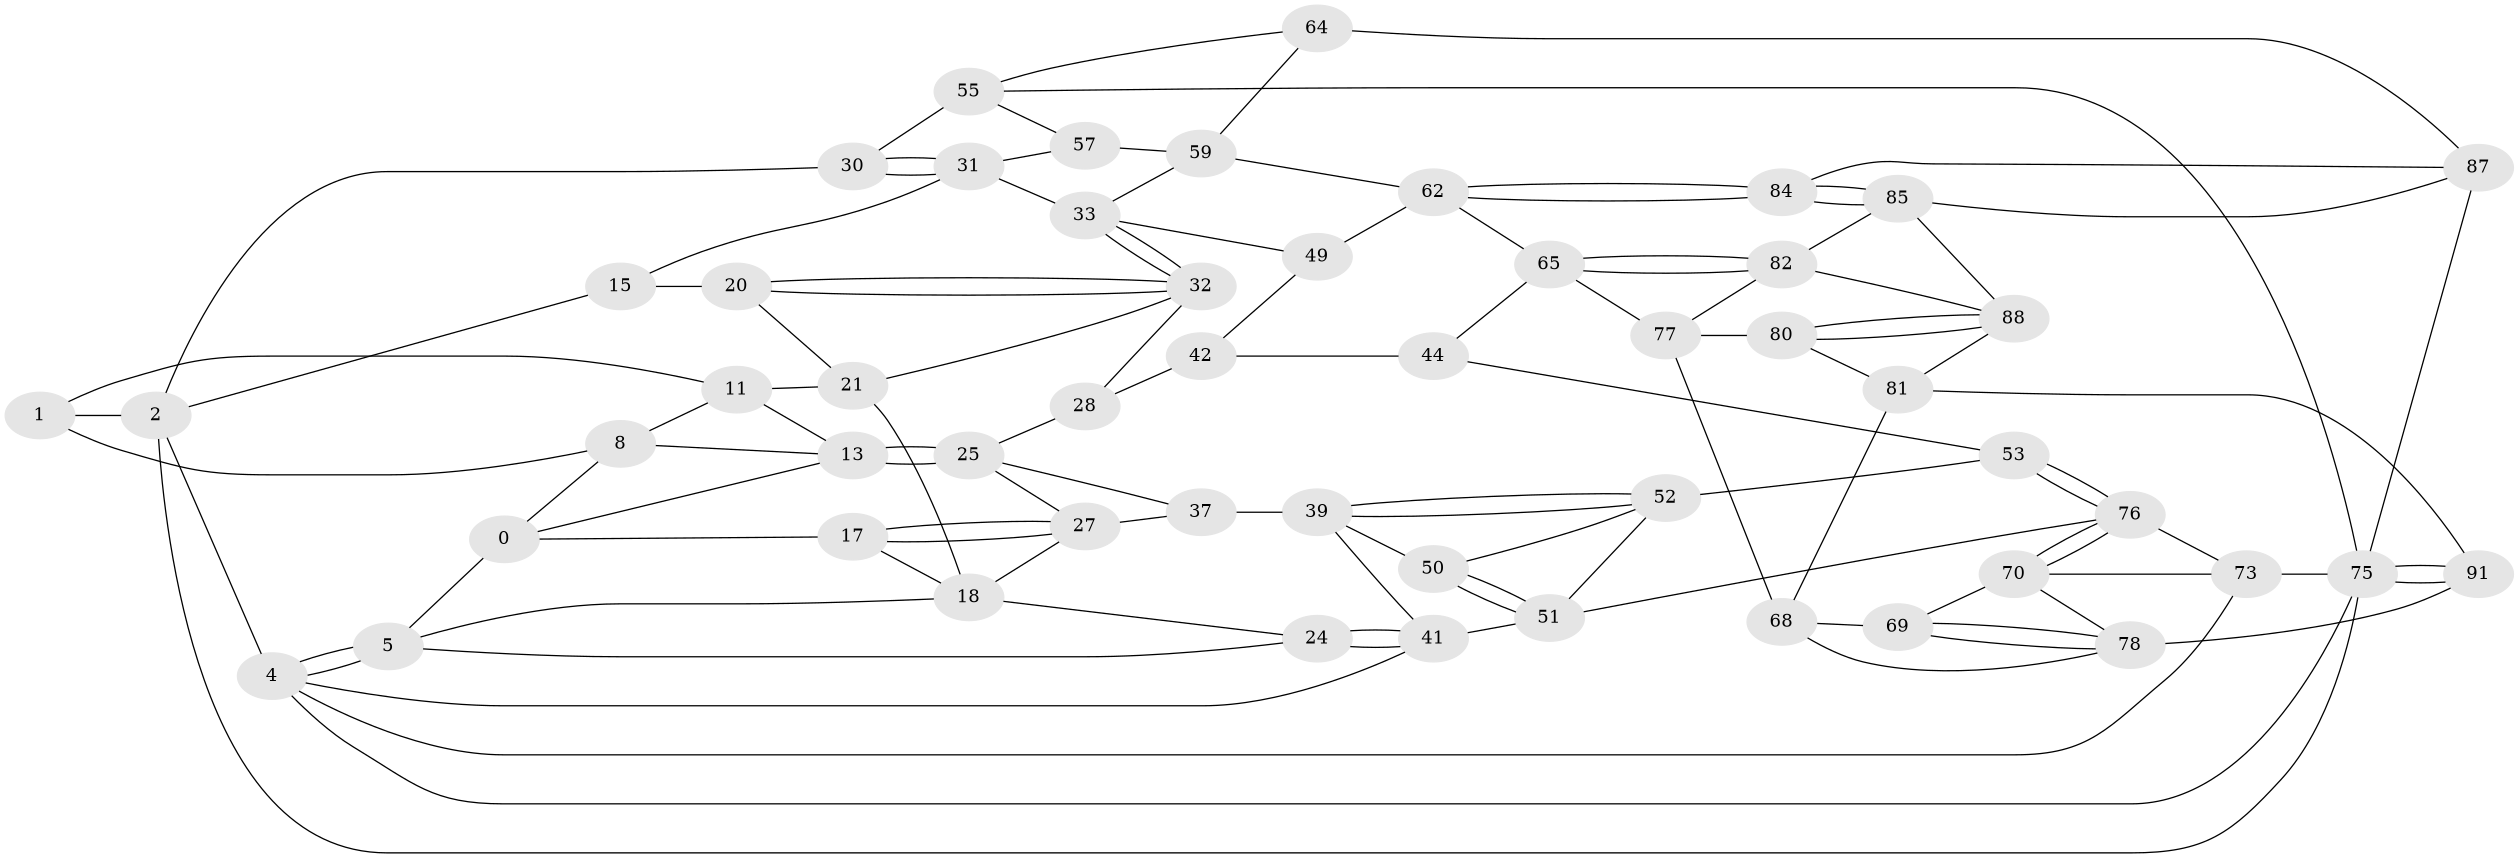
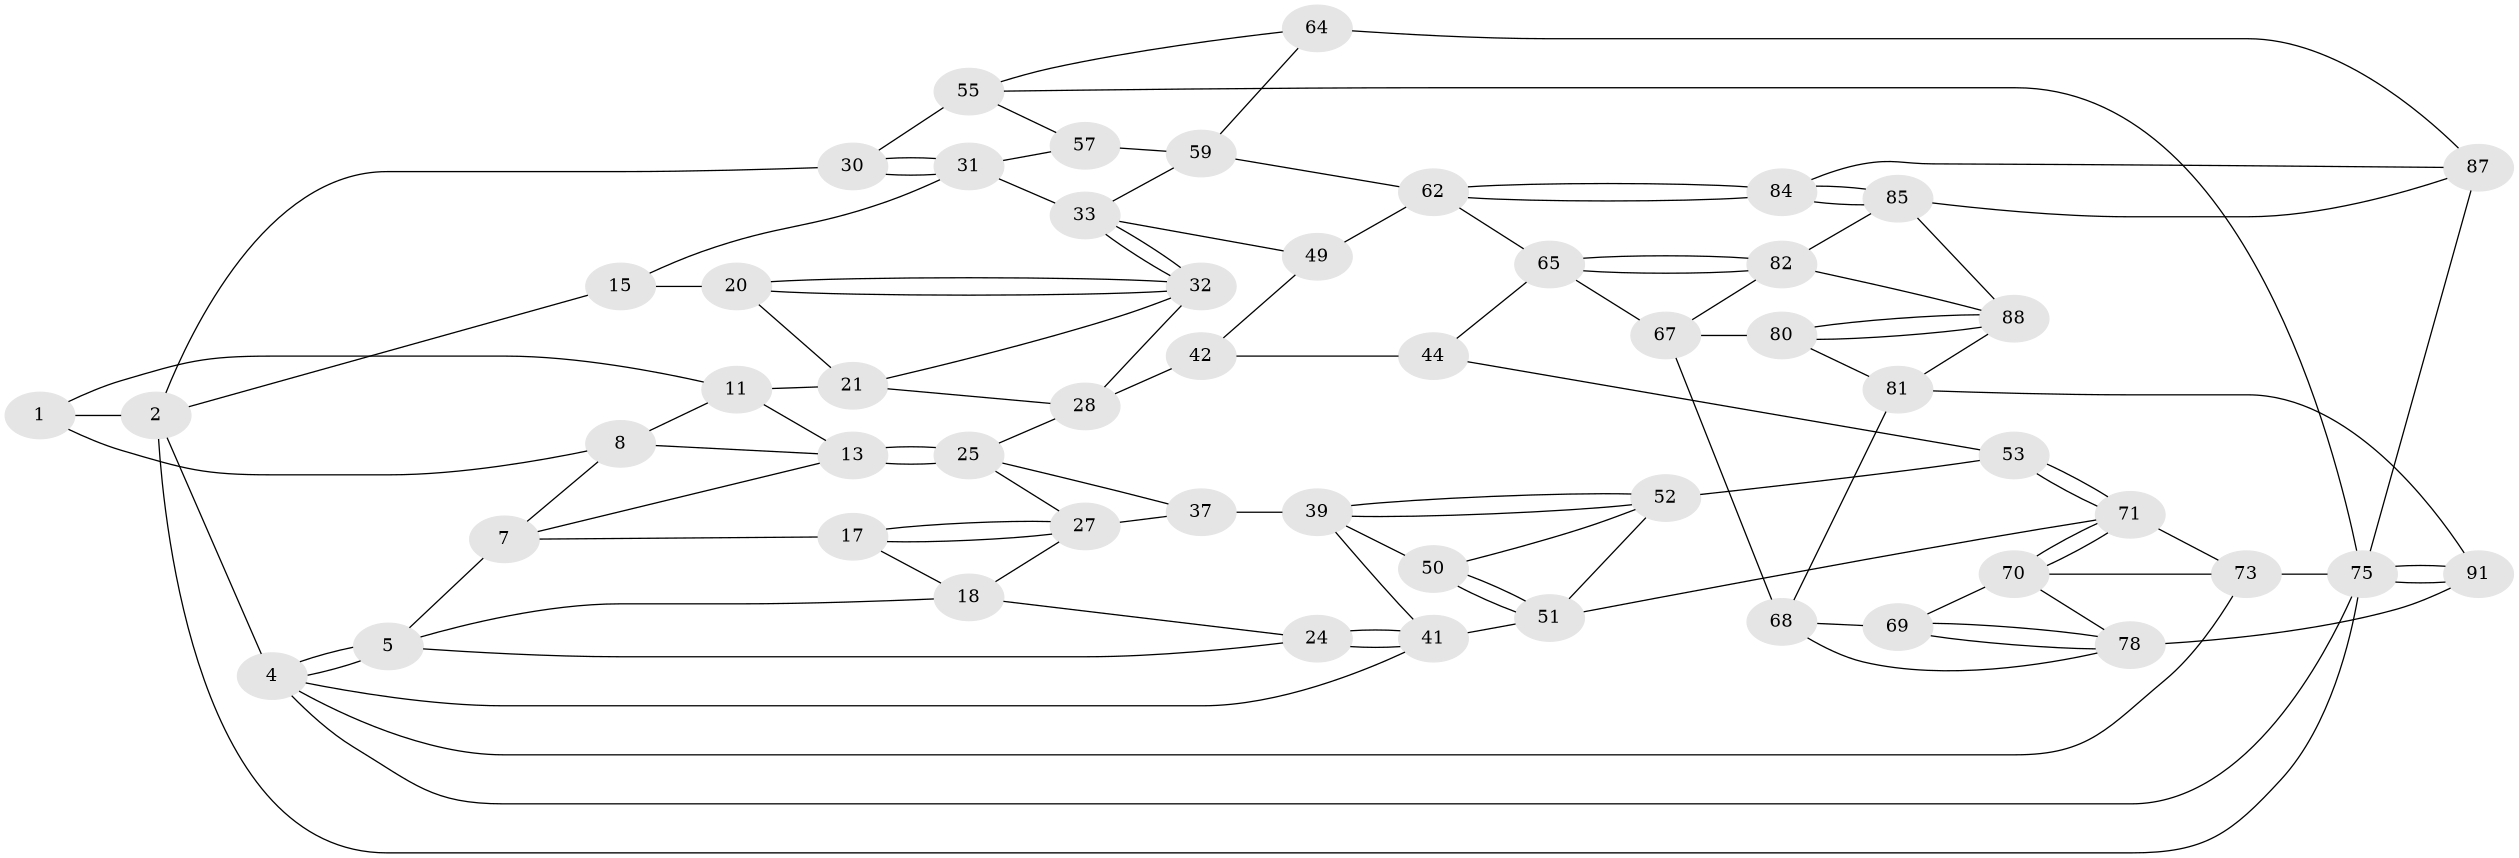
node "77": label "77" -> "67"
edge "21" -- "18": now "21" -- "28"
node "76": label "76" -> "71"
node "0": label "0" -> "7"
